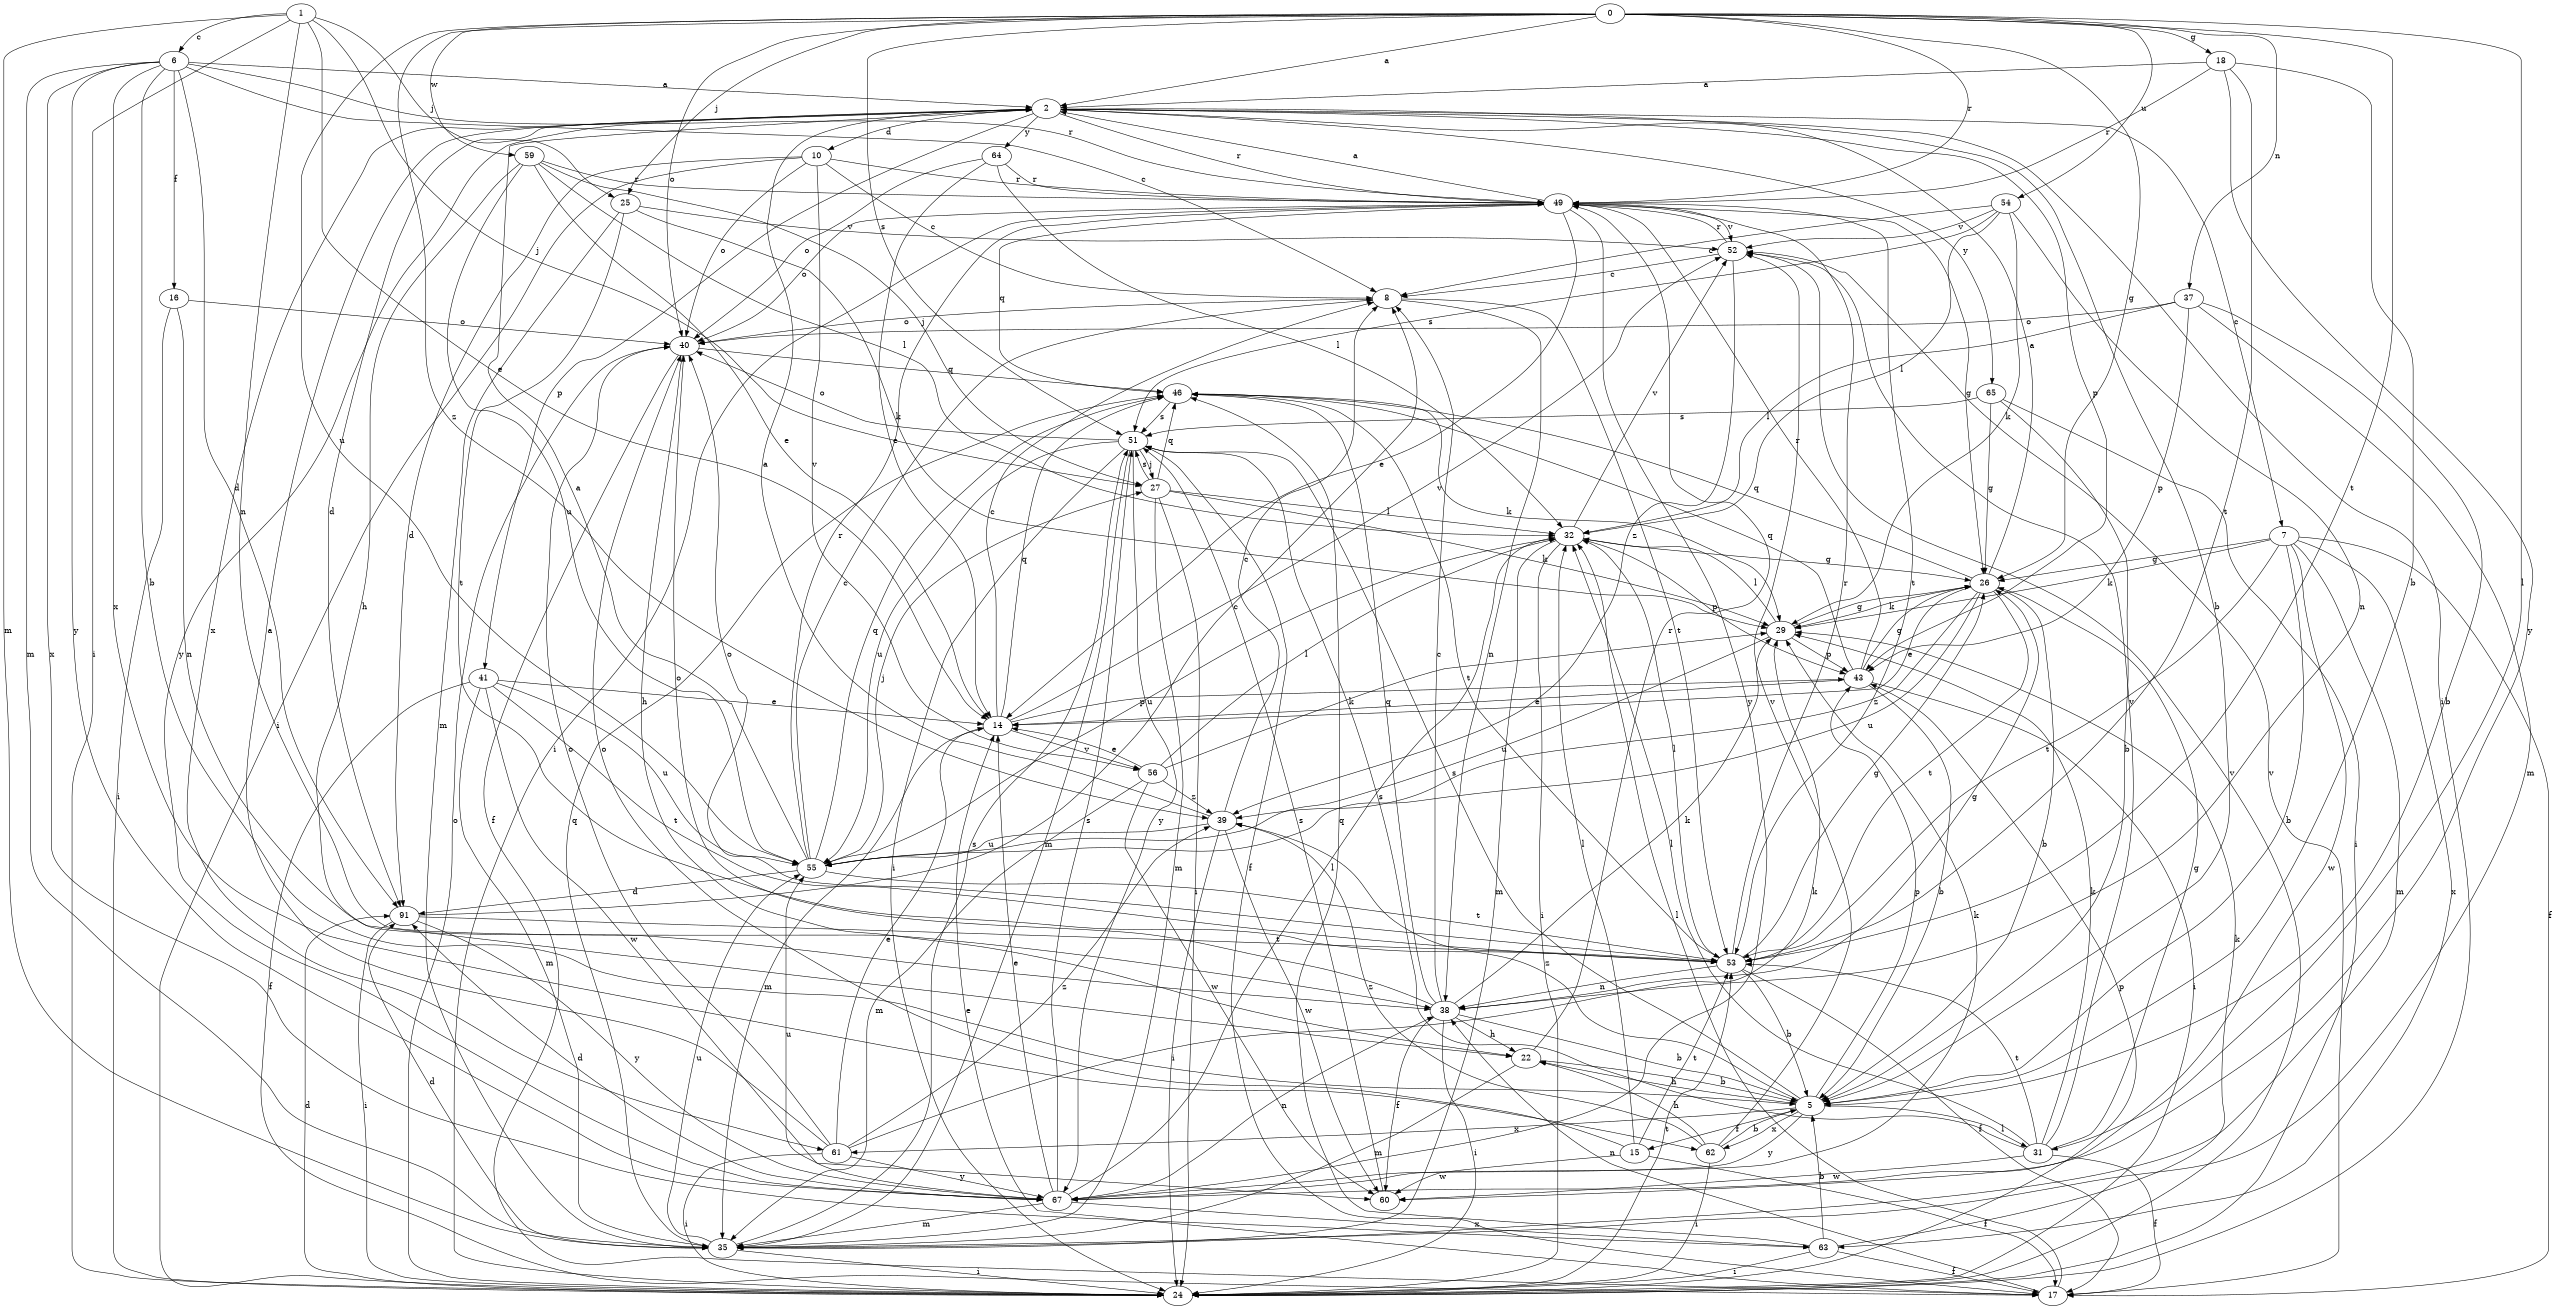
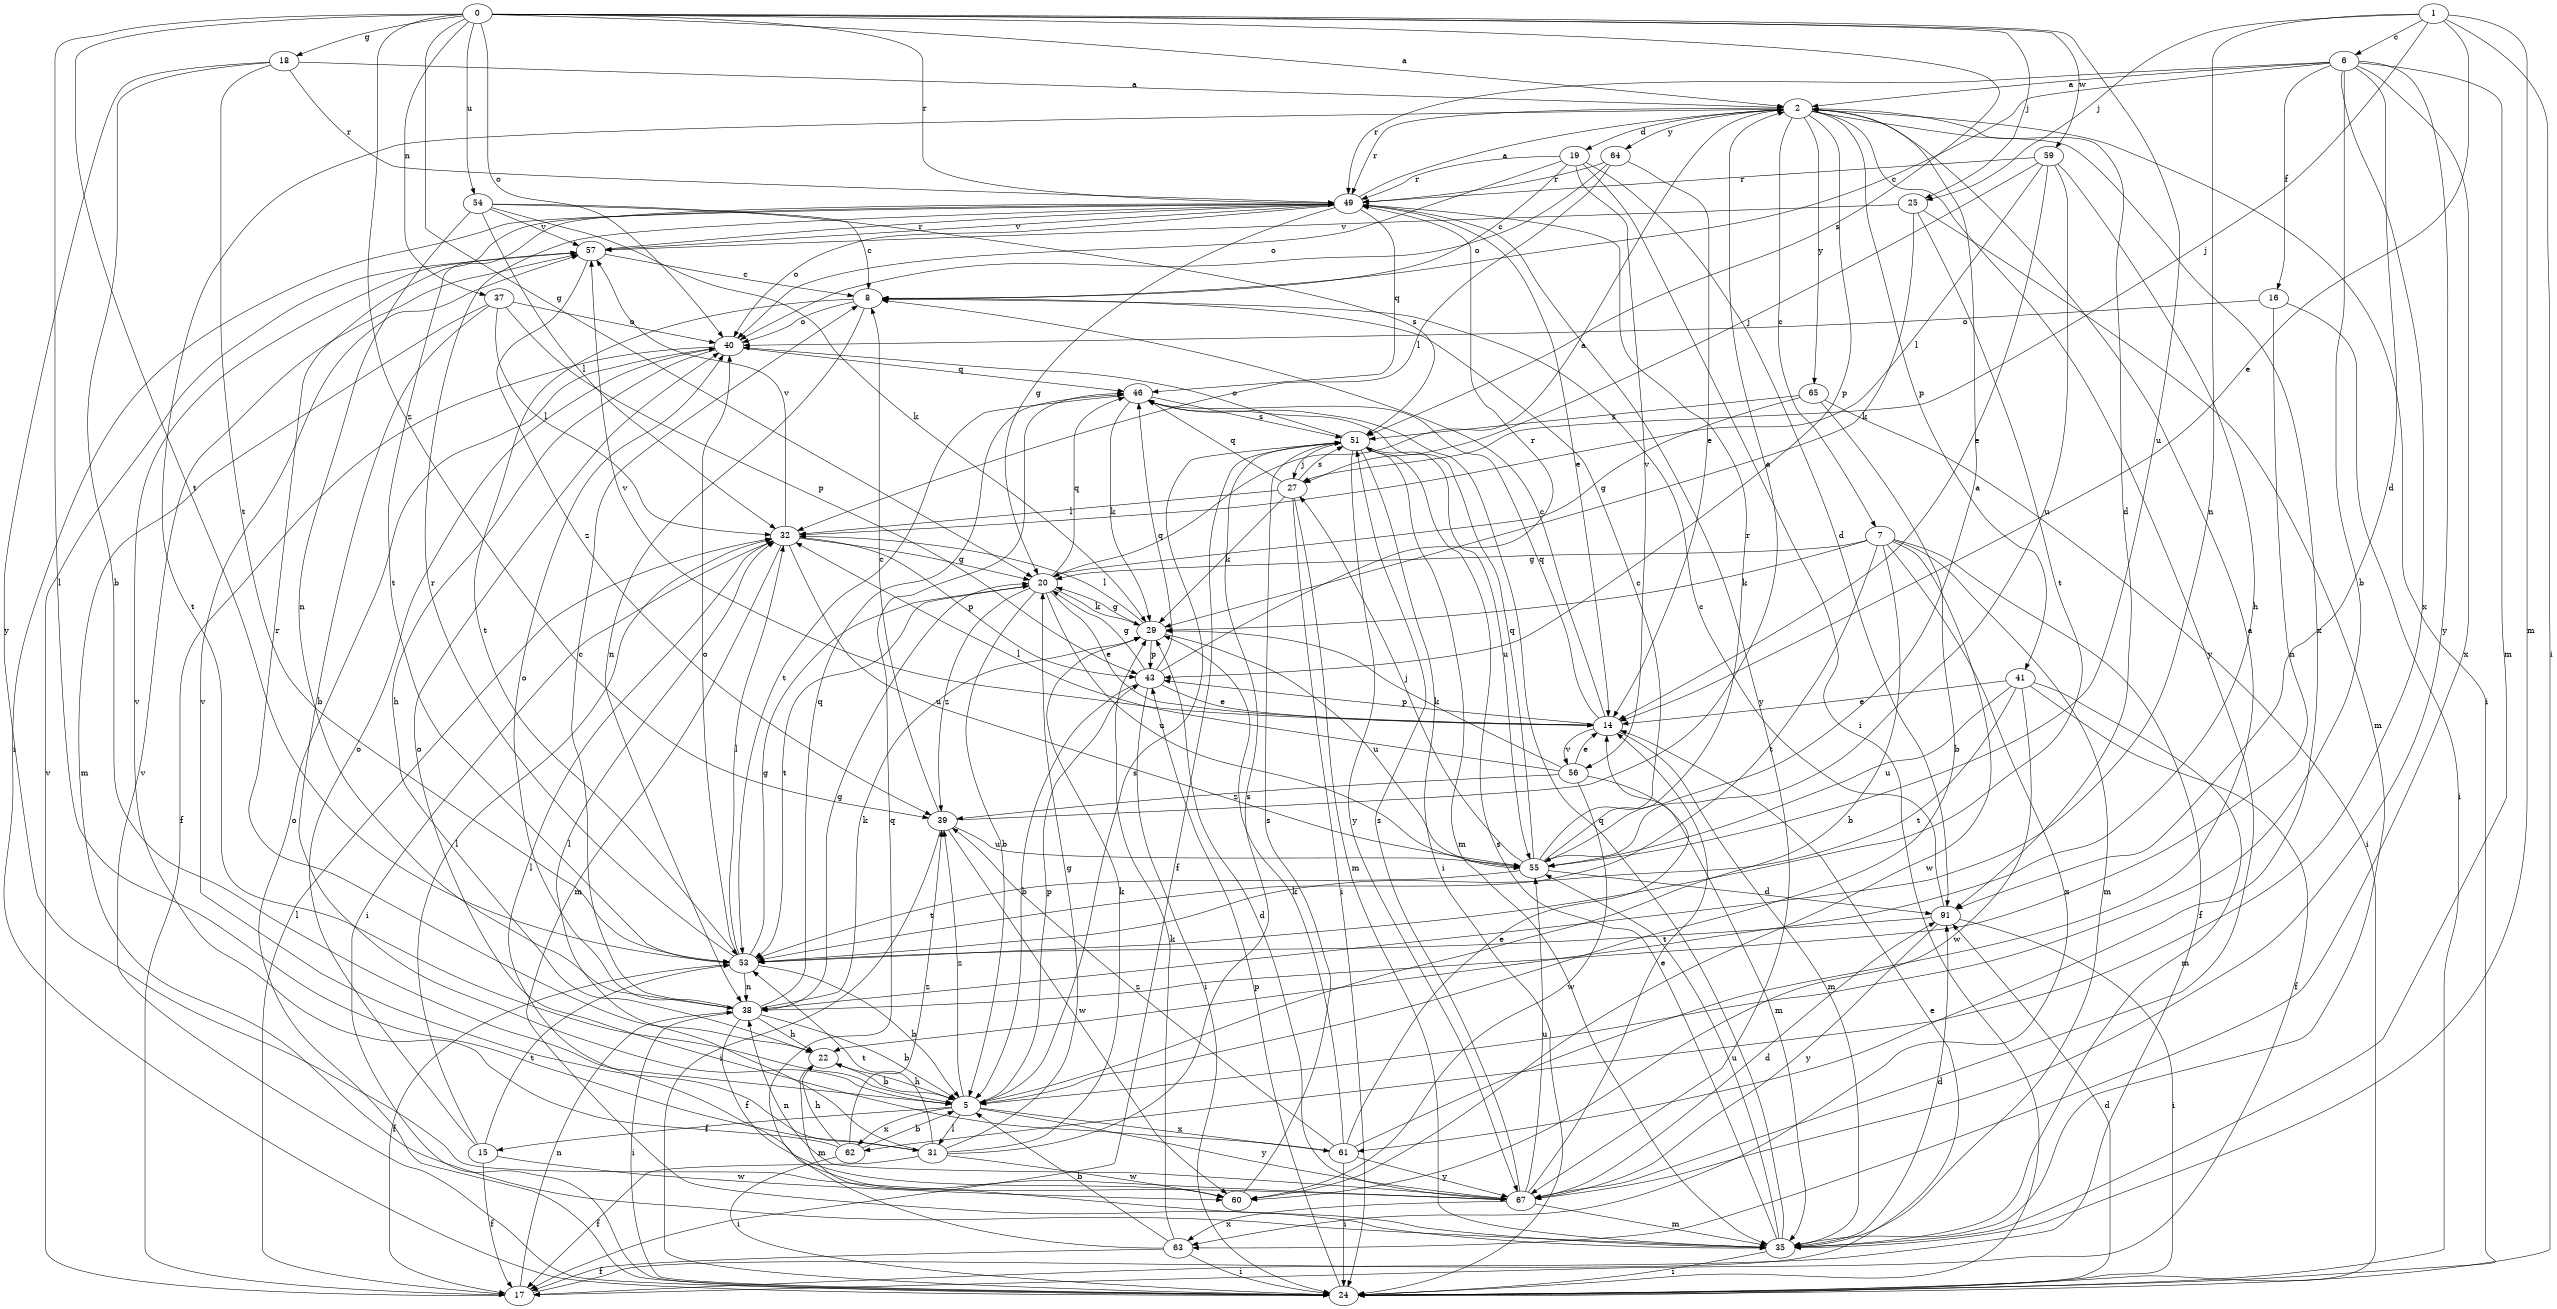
node "10": label "10" -> "19"
node "52": label "52" -> "57"
node "26": label "26" -> "20"
edge "2" -> "5": label "b" -> "t"
edge "67" -> "29": label "k" -> "d"
edge "24" -> "53": removed, label "t"
